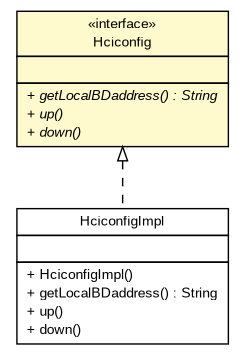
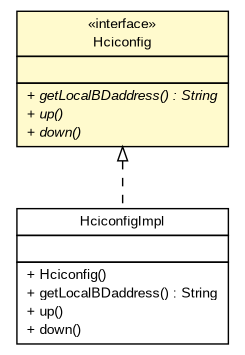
node "HciconfigImpl": text "+ HciconfigImpl()" -> "+ Hciconfig()"
